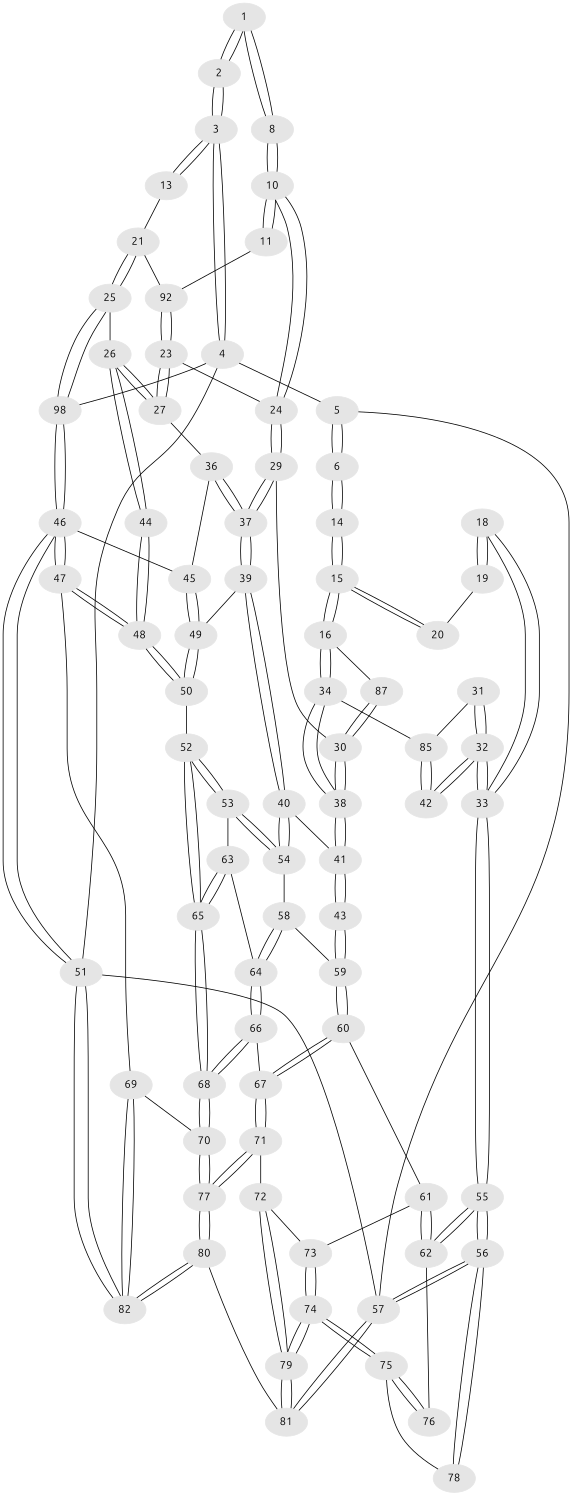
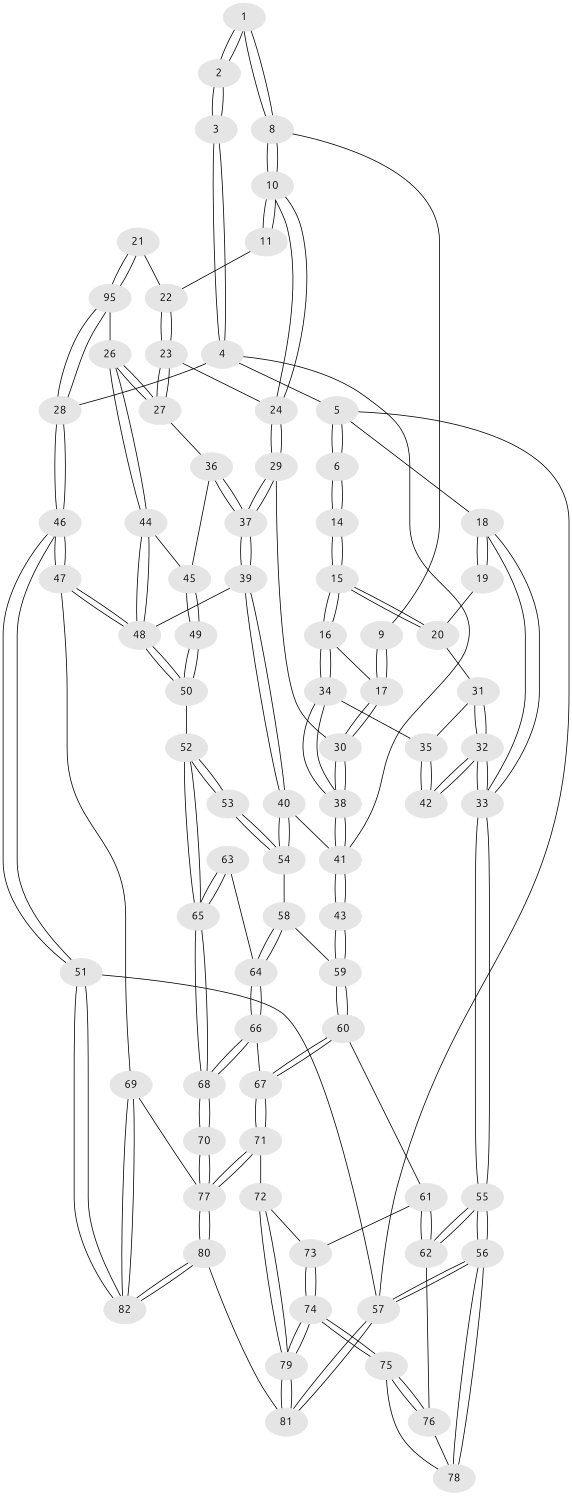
node "13": removed
node "25": label "25" -> "95"
node "92": label "92" -> "22"
node "98": label "98" -> "28"
edge "5" -- "18": added
edge "46" -- "45": now "44" -- "45"
edge "39" -- "49": now "39" -- "48"
node "9": added
edge "4" -- "51": now "4" -- "41"
edge "20" -- "31": added
node "87": label "87" -> "17"
node "85": label "85" -> "35"
edge "53" -- "63": removed
edge "69" -- "70": now "69" -- "77"
edge "76" -- "78": added
